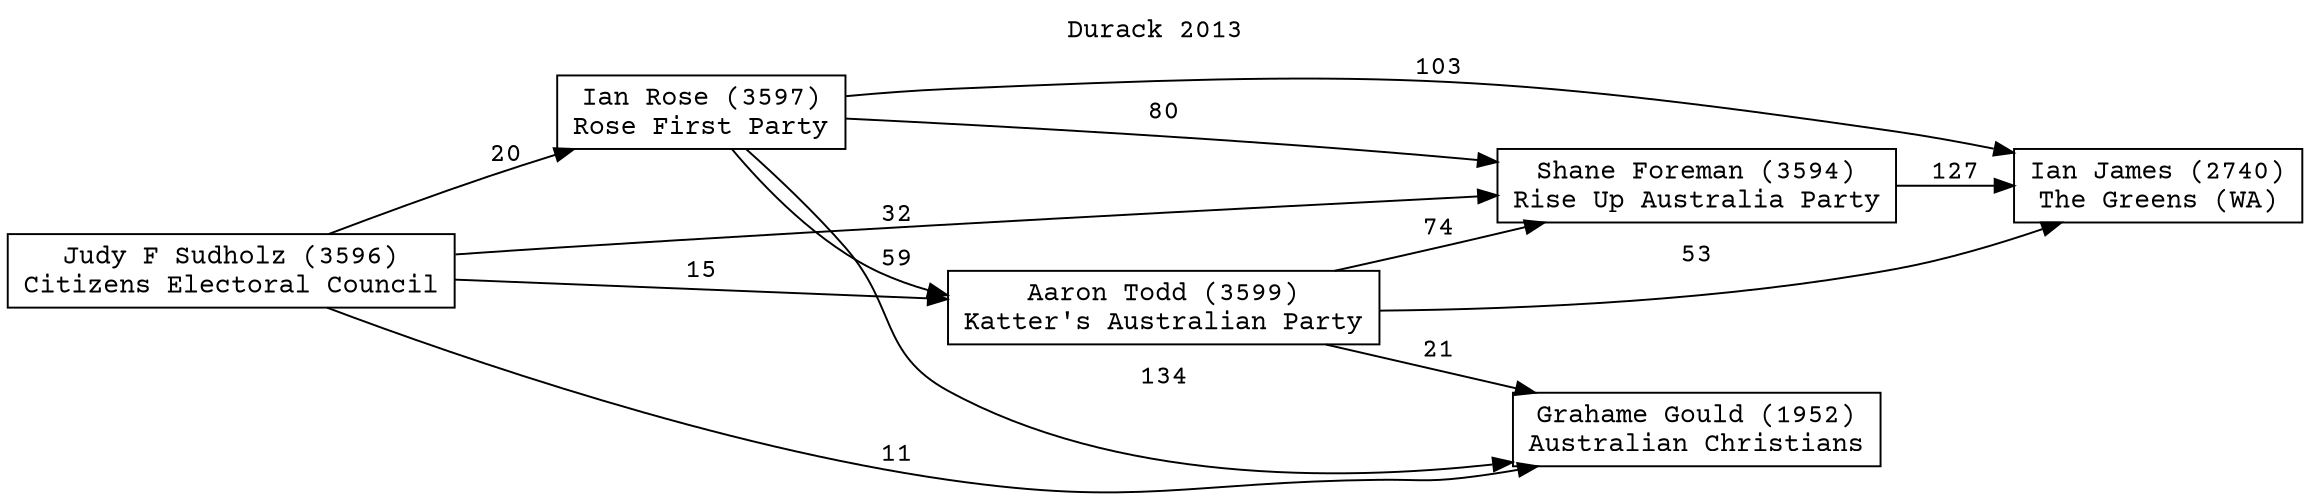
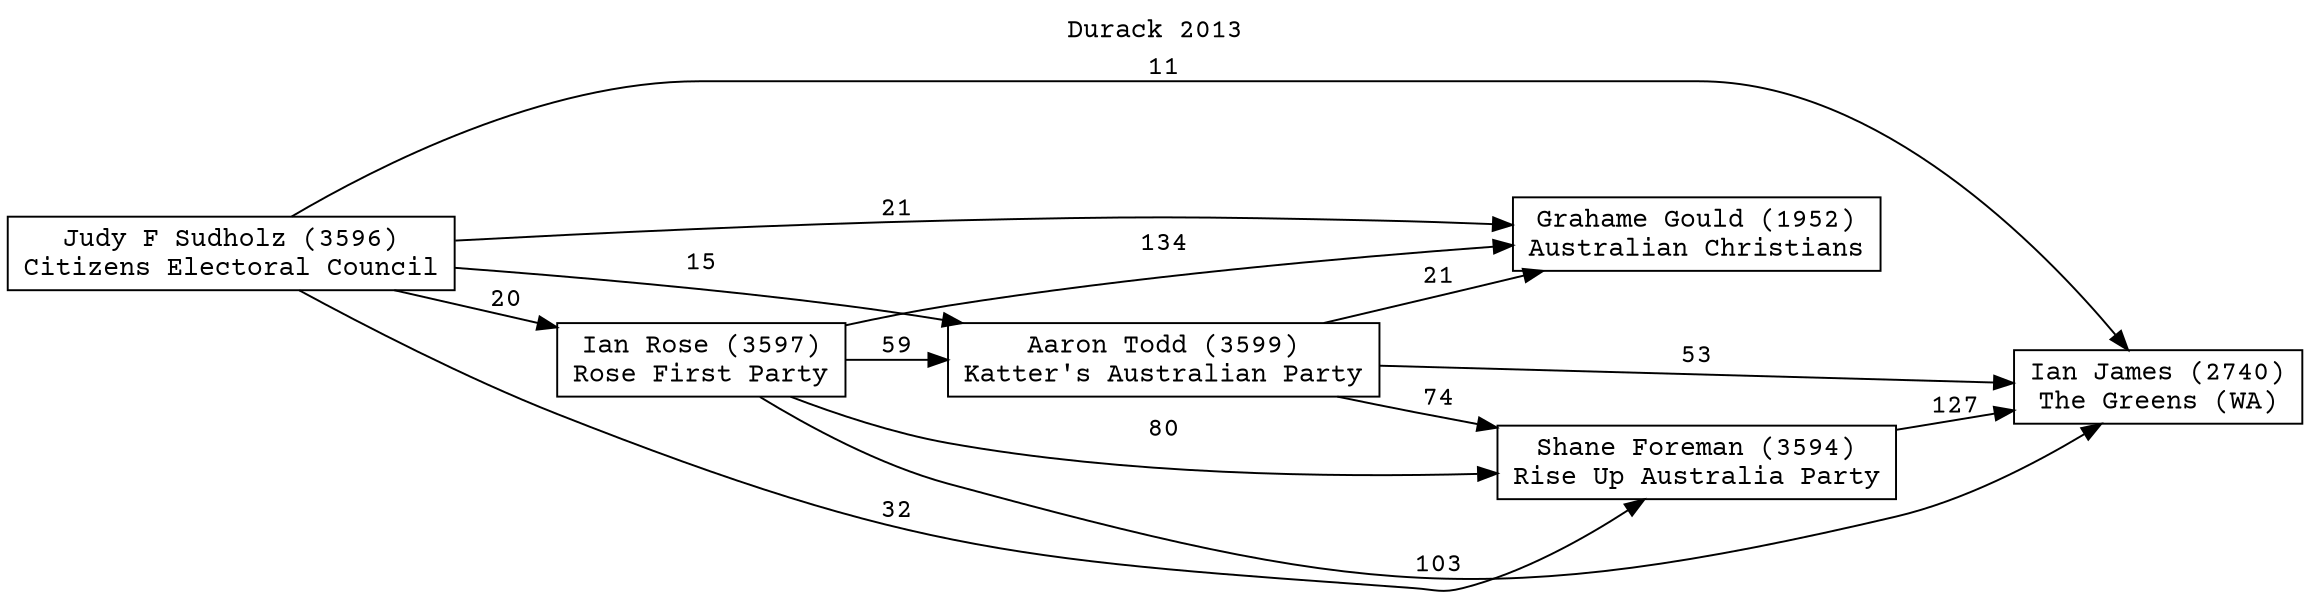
edge "Judy F Sudholz (3596) Citizens Electoral Council" -> "Ian James (2740) The Greens (WA)": added, label "11"
edge "Judy F Sudholz (3596) Citizens Electoral Council" -> "Grahame Gould (1952) Australian Christians": label "11" -> "21"
